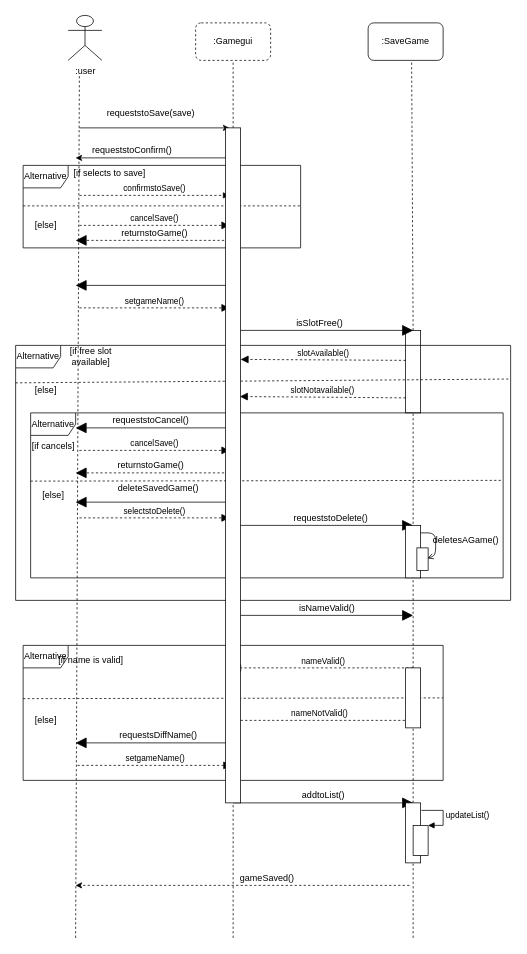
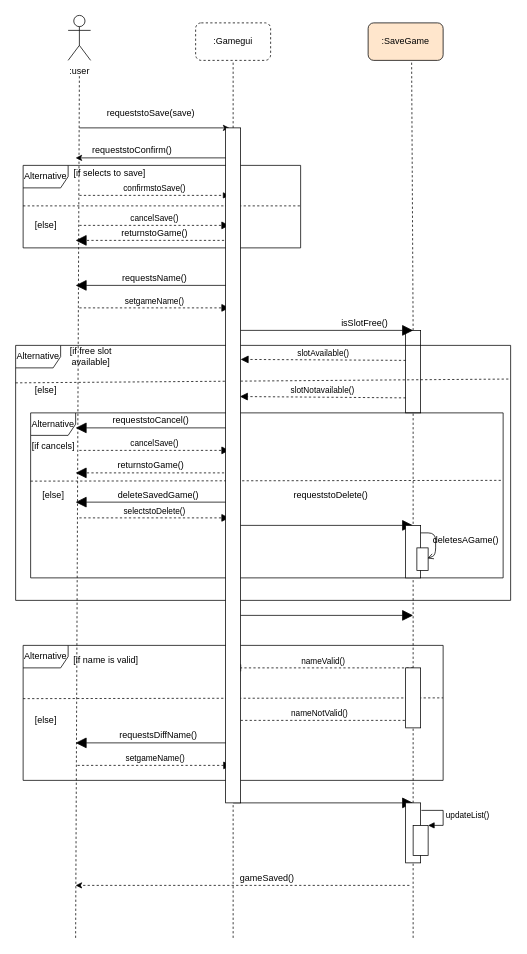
node ":user": size 34x45 -> 23x45
node ":SaveGame": fillcolor #ffffff -> #ffe6cc
node "requestsName()": added
node "isSlotFree()": moved (319, 323) -> (364, 323)
node "deleteSavedGame()": moved (158, 488) -> (158, 495)
node "requeststoDelete()": moved (330, 518) -> (330, 495)
node "isNameValid()": removed
node "[if name is valid]": moved (90, 660) -> (105, 660)
node "addtoList()": removed
